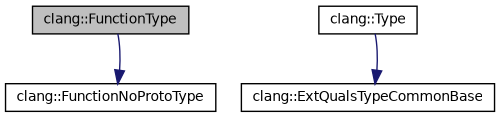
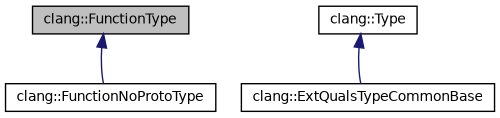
edge "clang::FunctionType" -> "clang::FunctionNoProtoType": reversed
edge "clang::Type" -> "clang::ExtQualsTypeCommonBase": reversed
